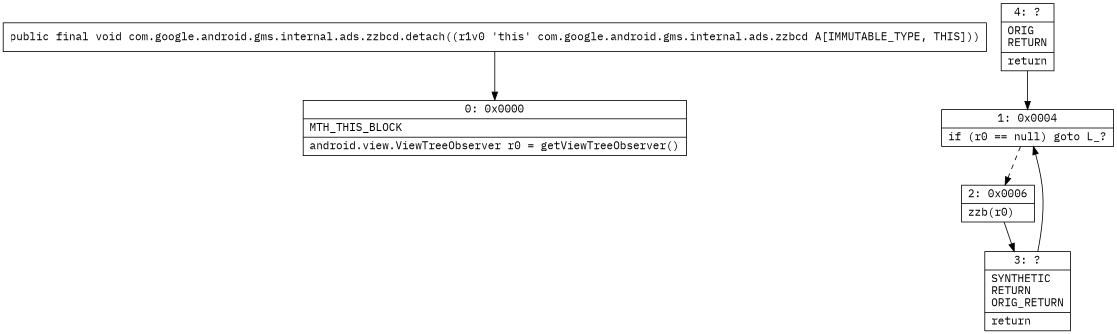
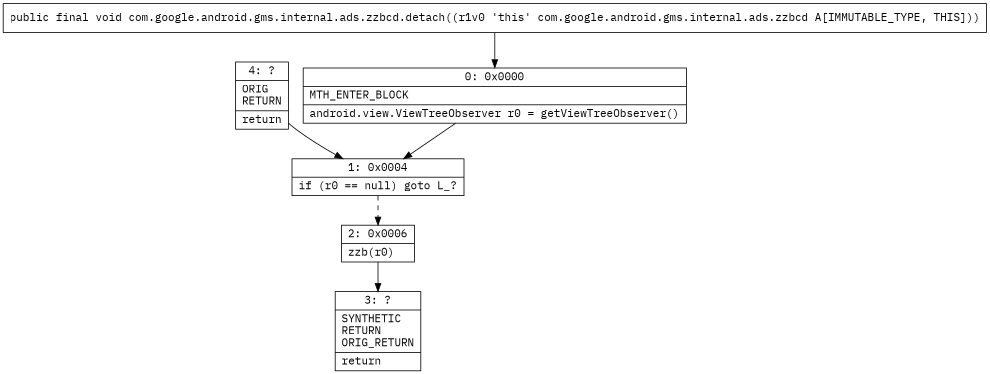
node "0: 0x0000": text "MTH_THIS_BLOCK" -> "MTH_ENTER_BLOCK"
edge "3: ?" -> "1: 0x0004": now "0: 0x0000" -> "1: 0x0004"
